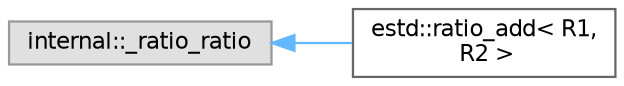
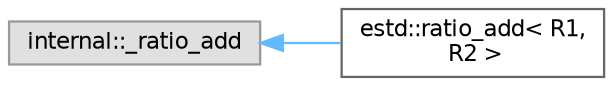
node "internal::_ratio_ratio": label "internal::_ratio_ratio" -> "internal::_ratio_add"
